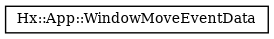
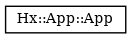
node "Hx::App::WindowMoveEventData": label "Hx::App::WindowMoveEventData" -> "Hx::App::App"
